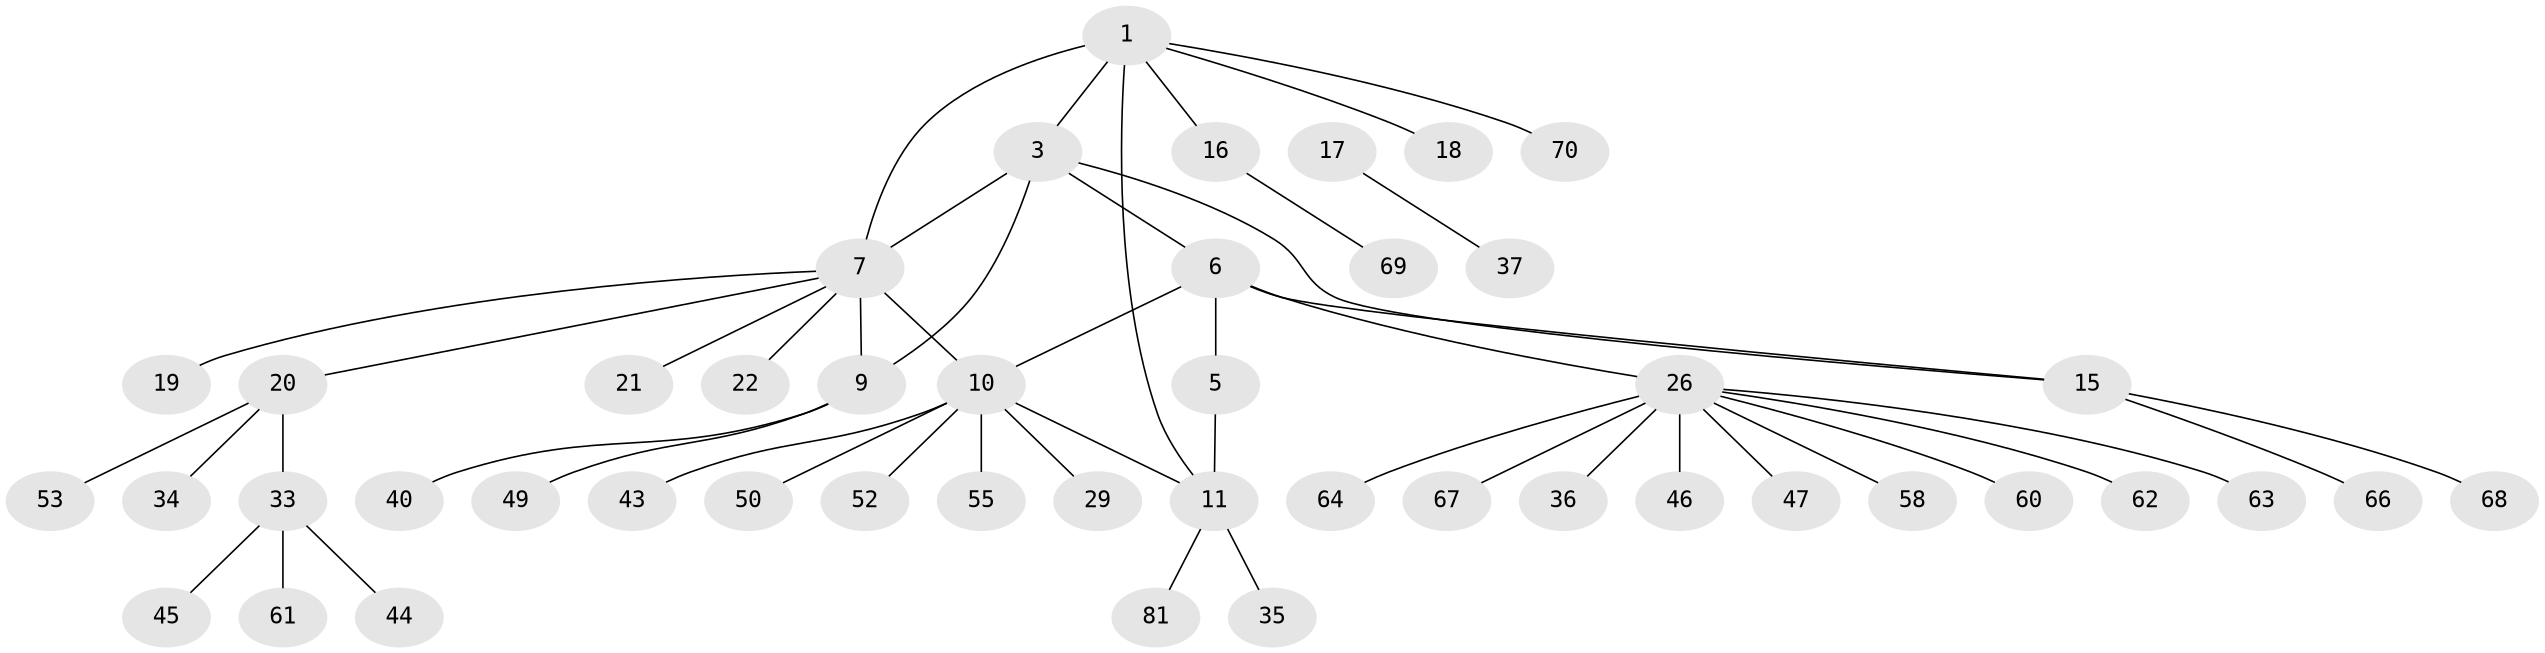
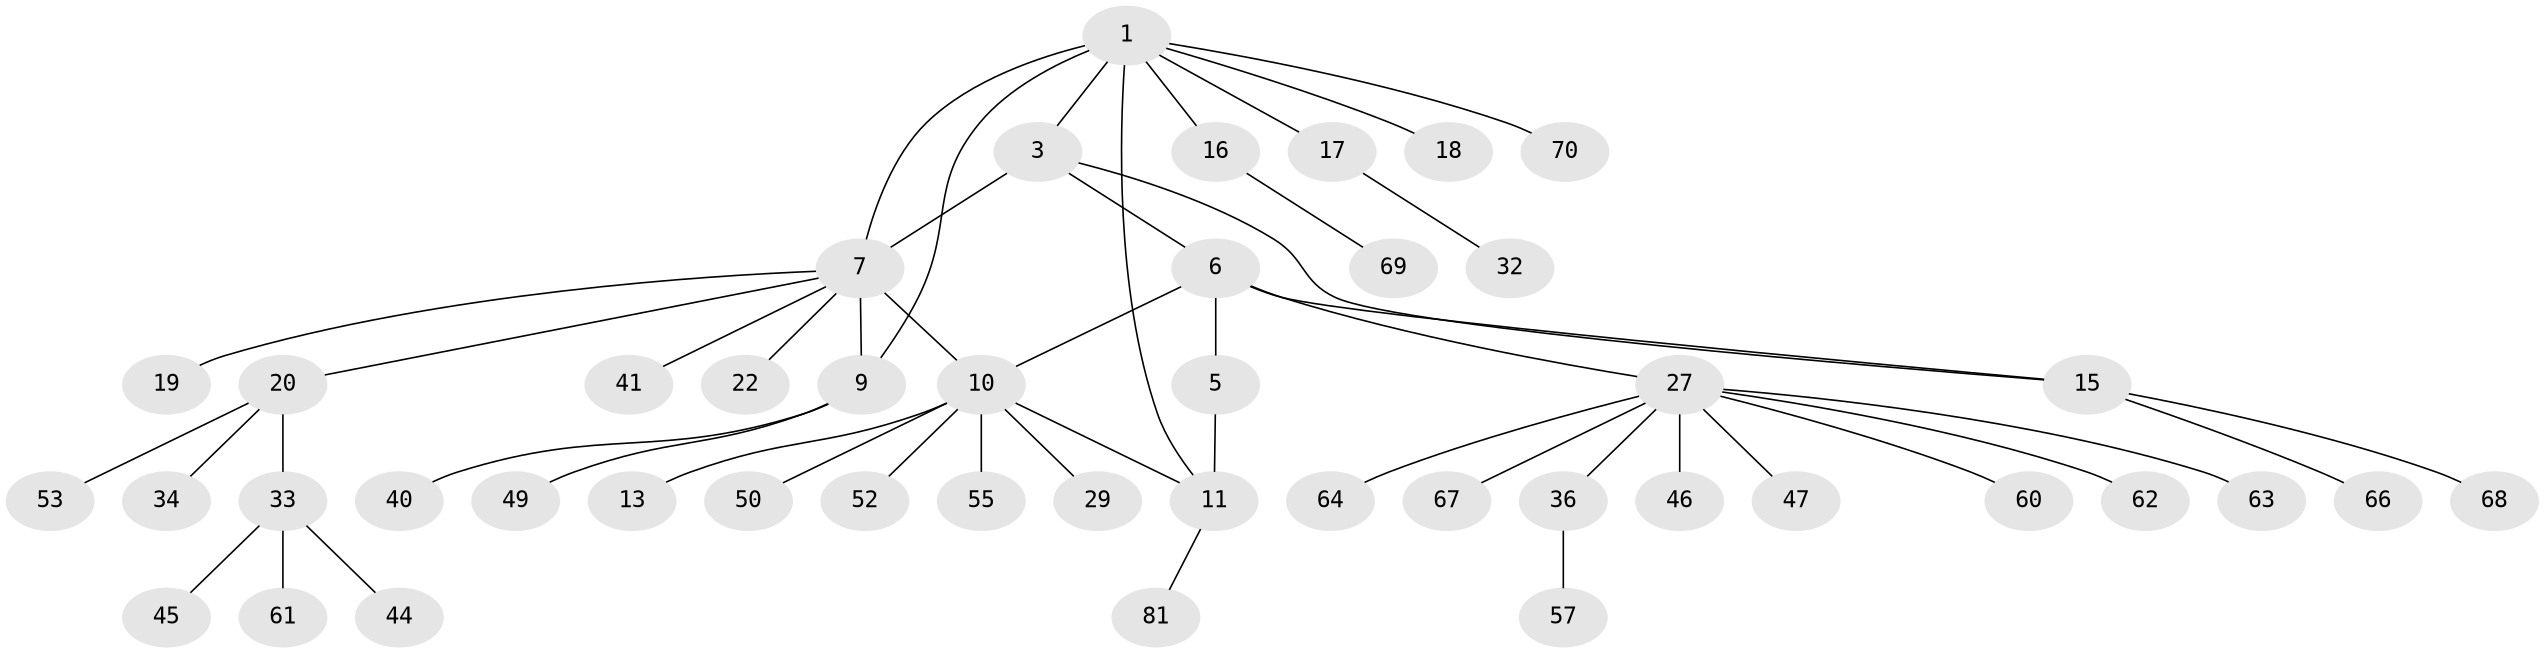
edge "1" -- "17": added
node "37": label "37" -> "32"
edge "3" -- "9": now "1" -- "9"
node "21": label "21" -> "41"
node "26": label "26" -> "27"
node "43": label "43" -> "13"
node "58": removed
node "35": removed
node "57": added
